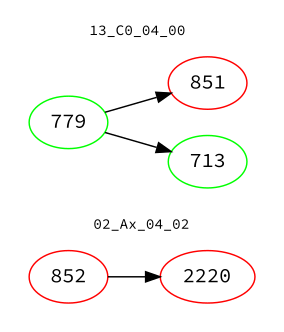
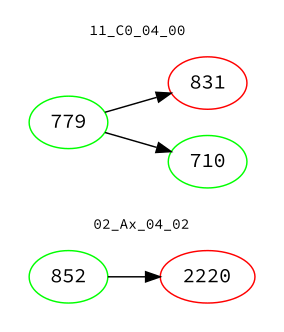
cluster "13_C0_04_00": label "13_C0_04_00" -> "11_C0_04_00"
node "851": label "851" -> "831"
node "713": label "713" -> "710"
node "852": color red -> green
